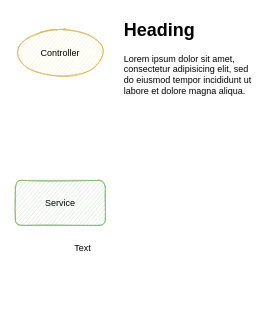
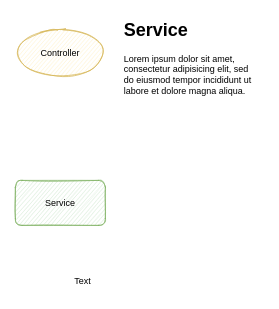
node "HeadingLorem ipsum dolor sit amet, consectetur adipisicing elit, sed do eiusmod tempor incididunt ut labore et dolore magna aliqua.": label "HeadingLorem ipsum dolor sit amet, consectetur adipisicing elit, sed do eiusmod tempor incididunt ut labore et dolore magna aliqua." -> "ServiceLorem ipsum dolor sit amet, consectetur adipisicing elit, sed do eiusmod tempor incididunt ut labore et dolore magna aliqua."
node "Text": moved (83, 248) -> (83, 282)
